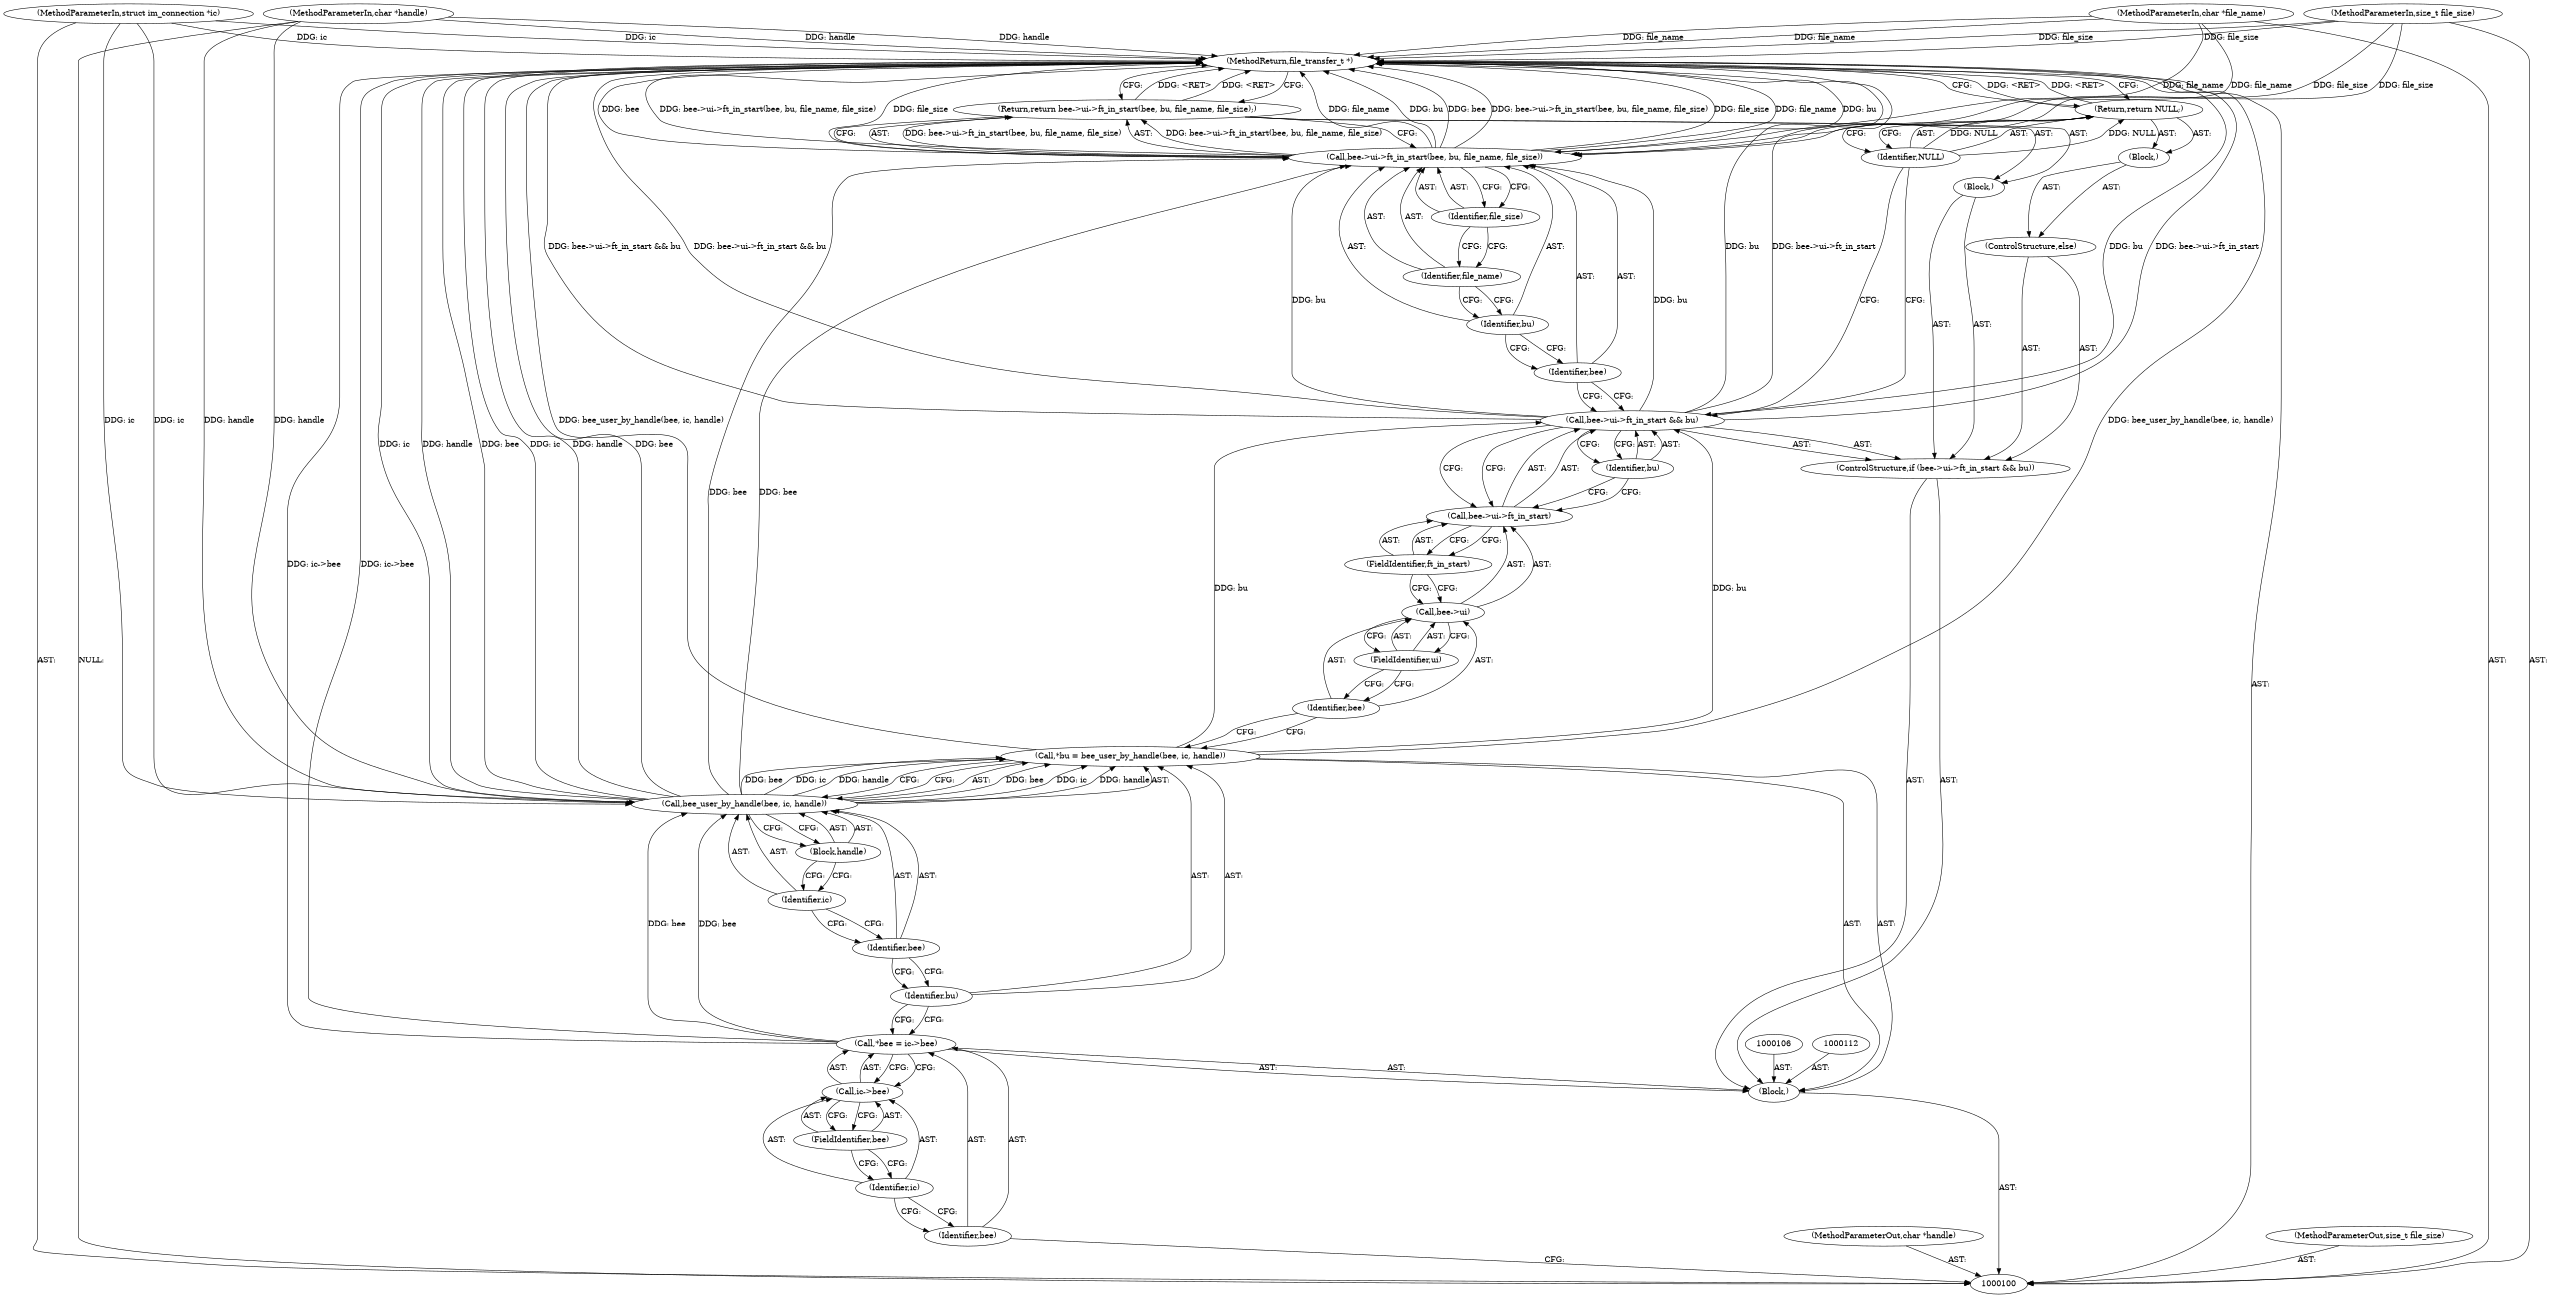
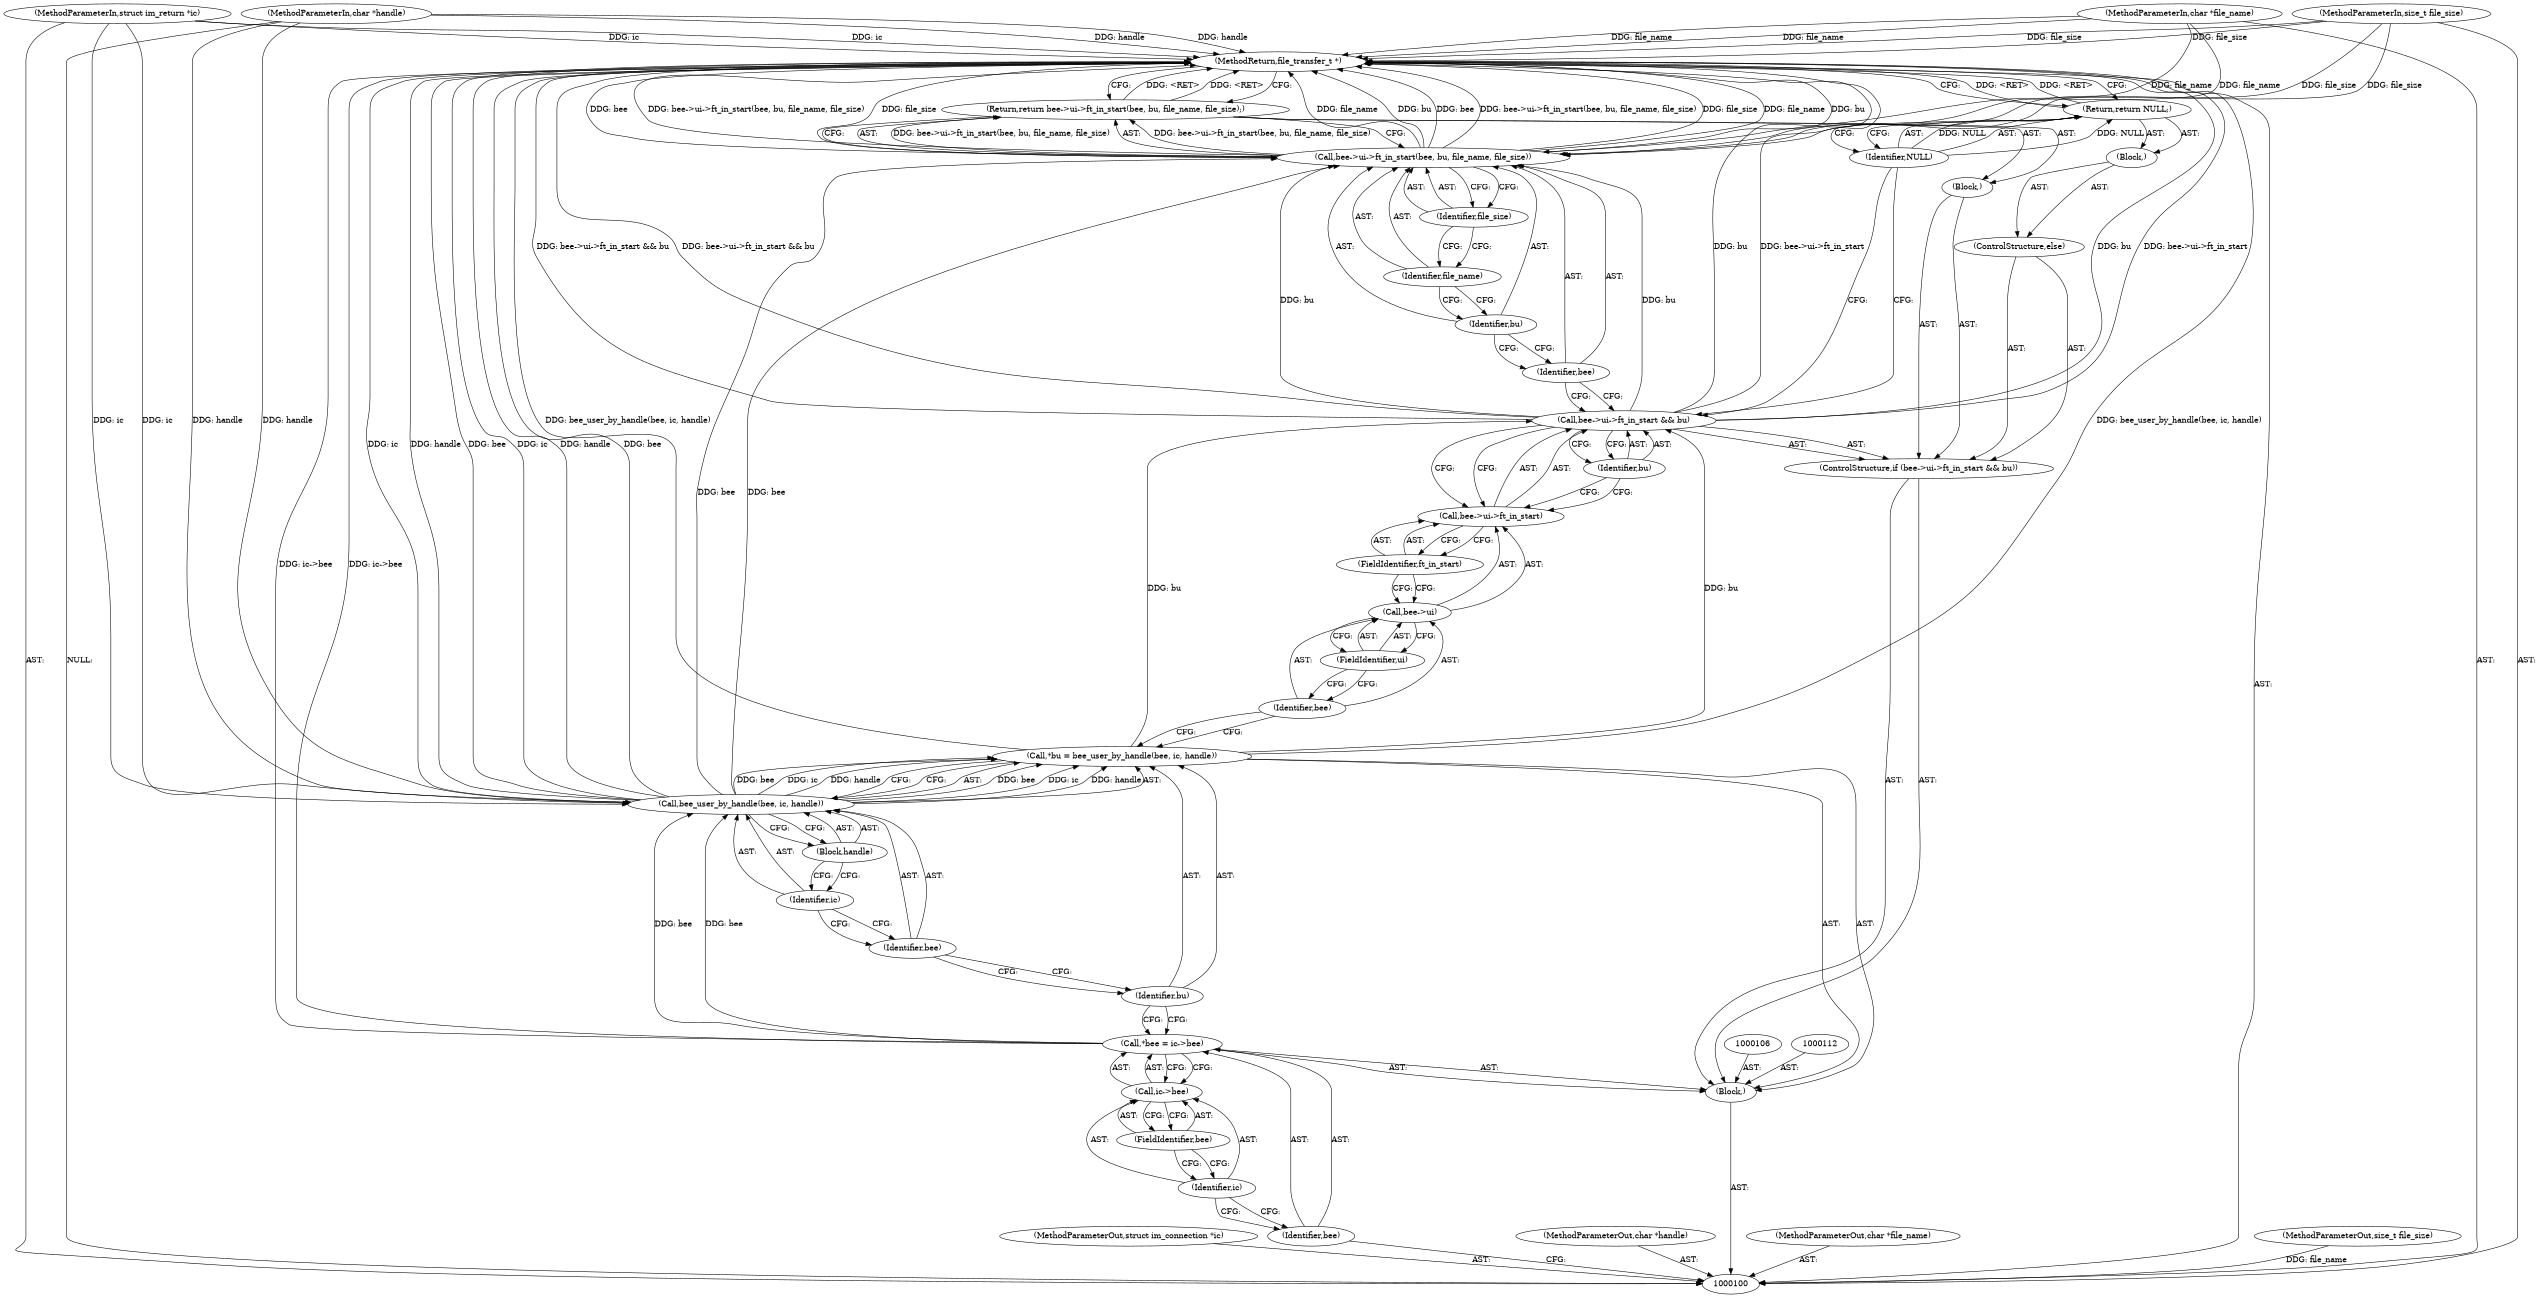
node "(MethodParameterIn,struct im_connection *ic)": label "(MethodParameterIn,struct im_connection *ic)" -> "(MethodParameterIn,struct im_return *ic)"
node "(MethodParameterOut,struct im_connection *ic)": added
node "(MethodParameterOut,char *file_name)": added
edge "(MethodParameterOut,size_t file_size)" -> "1000100": label "AST: " -> "DDG: file_name"
